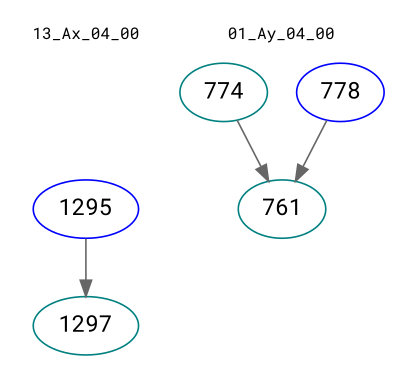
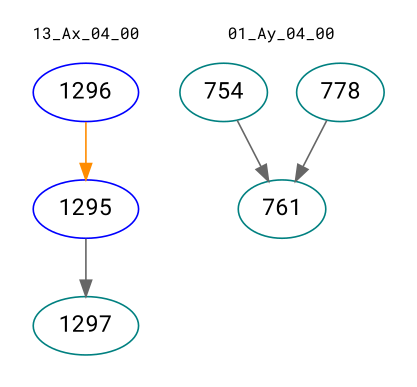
node "1296": added
node "774": label "774" -> "754"
node "778": color blue -> teal
